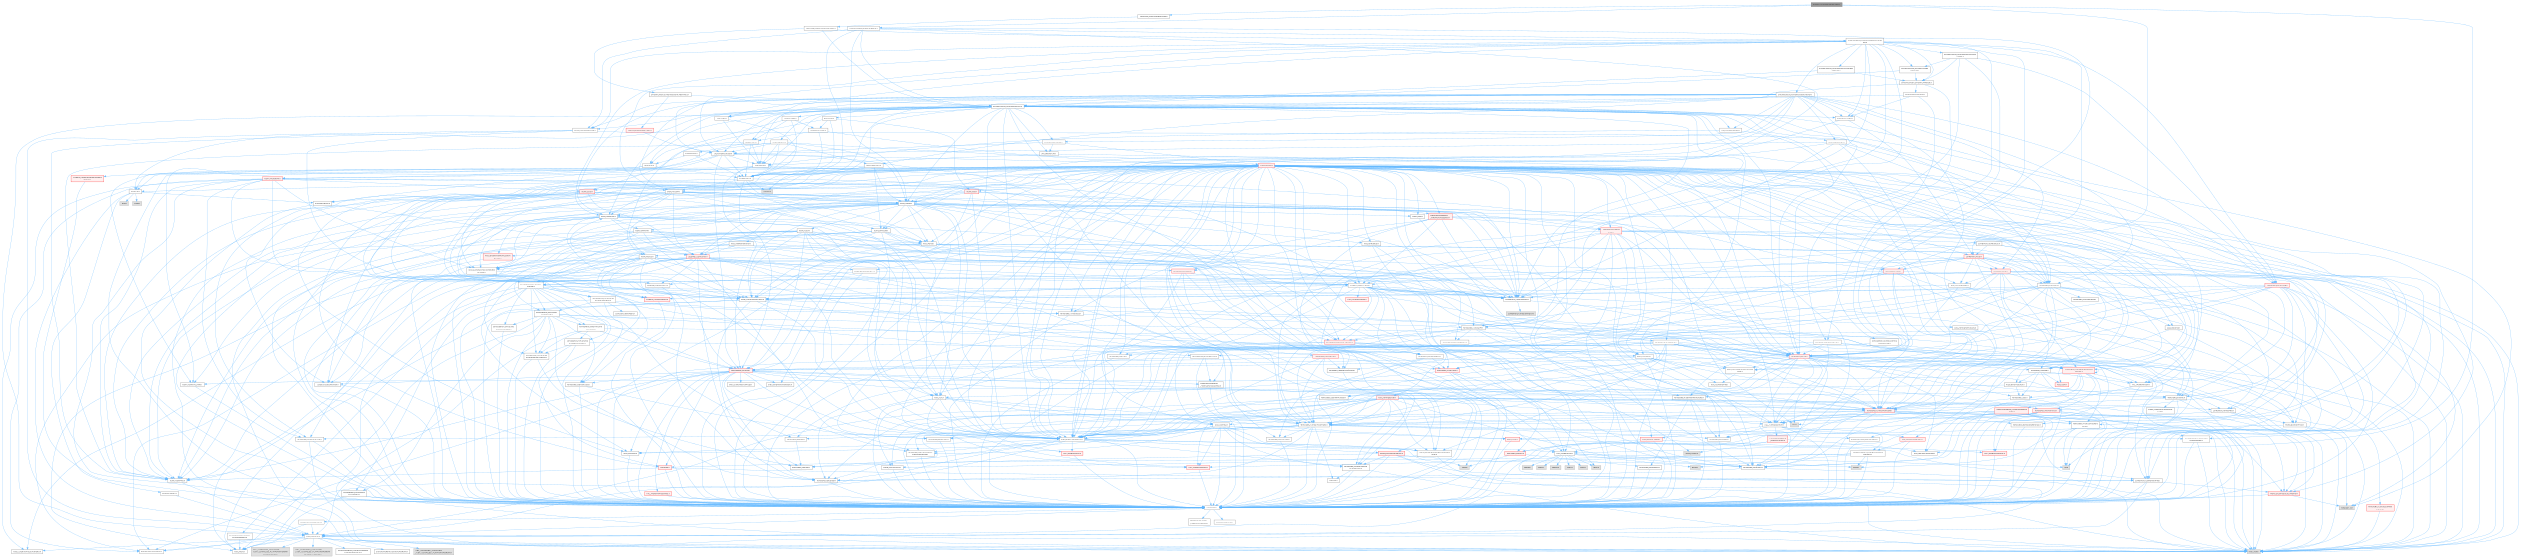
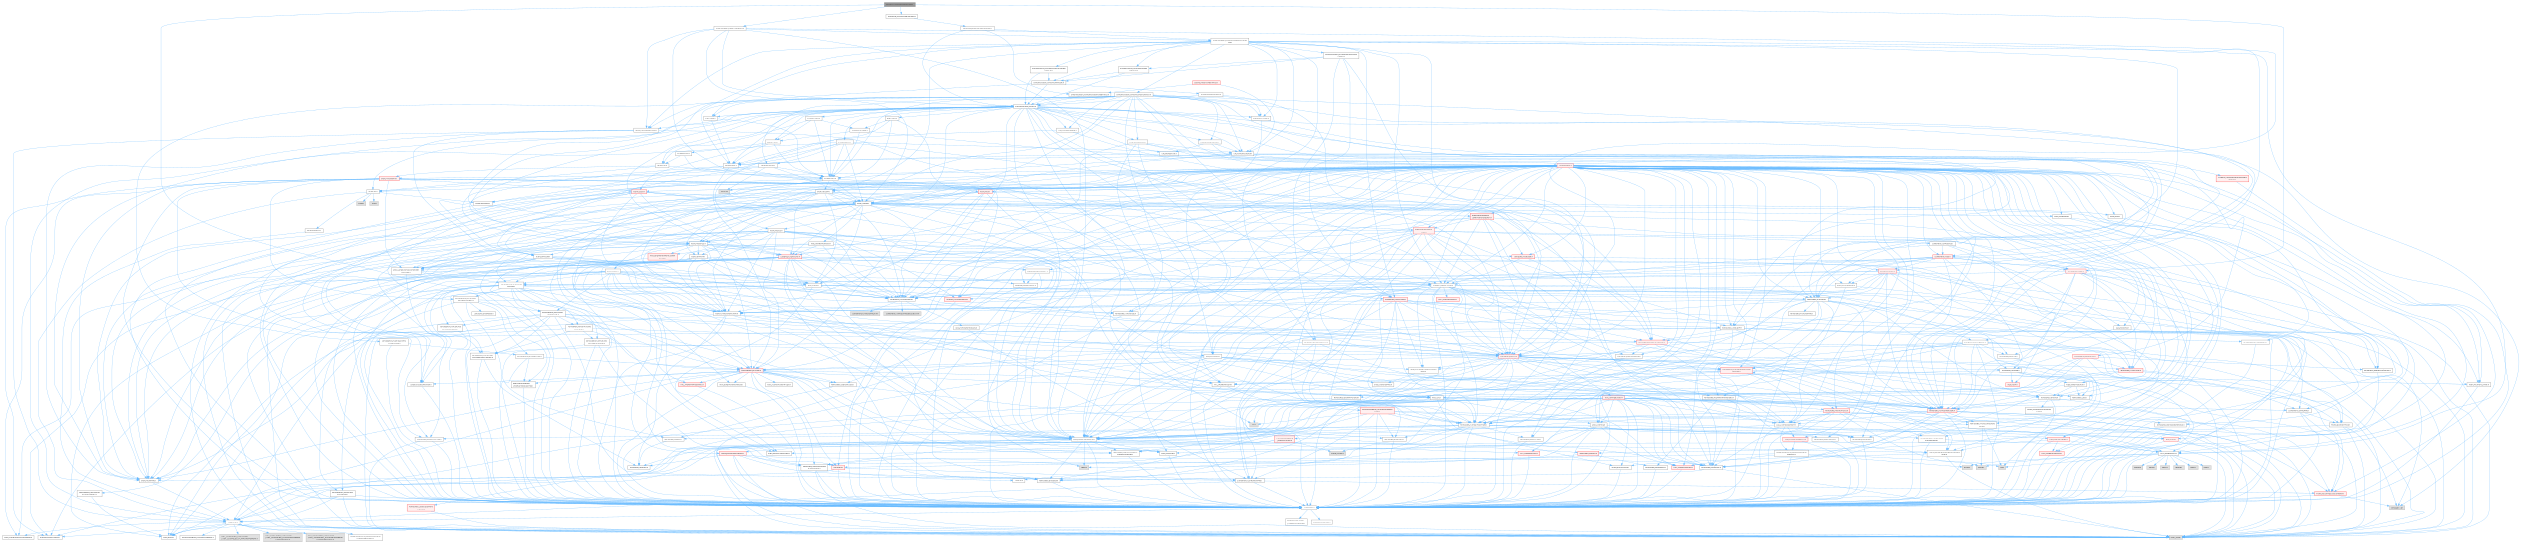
node "DynamicMesh/DynamicMesh3.h": label "DynamicMesh/DynamicMesh3.h" -> "DynamicMesh/Quat3.h"
edge "DynamicMesh/DynamicMeshAABBTree3.h" -> "Spatial/MeshAABBTree3.h": reversed
edge "CoreMinimal.h" -> "Math/IntPoint.h": added
edge "CoreMinimal.h" -> "HAL/PlatformProperties.h": added
edge "Misc/Parse.h" -> "Math/Box2D.h": now "Misc/Parse.h" -> "Containers/UnrealString.h"
node "Containers/UnrealStringIncludes.h.inl": added
edge "Serialization/Structured Archive.h" -> "Templates/IsEnumClass.h": now "Serialization/Structured Archive.h" -> "Serialization/Archive.h"
edge "Delegates/Delegate.h" -> "Misc/AssertionMacros.h": removed
edge "Templates/TypeHash.h" -> "stdio.h": now "Templates/TypeHash.h" -> "type_traits"
node "NumericLimits/IsArithmetic.h": label "NumericLimits/IsArithmetic.h" -> "Templates/IsArithmetic.h"
edge "Containers/Map.h" -> "CoreTypes.h": removed
node "Misc/CoreMiscDefines.h": removed
node "HAL/Platform.h": label "HAL/Platform.h" -> "HAL/Char.h"
